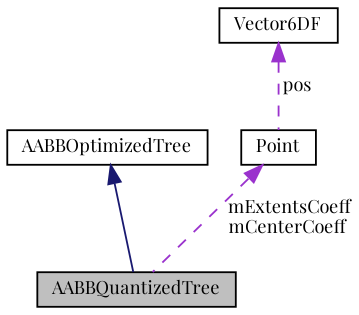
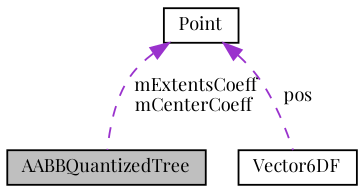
edge "Point" -> "Vector6DF": reversed
node "AABBOptimizedTree": removed
